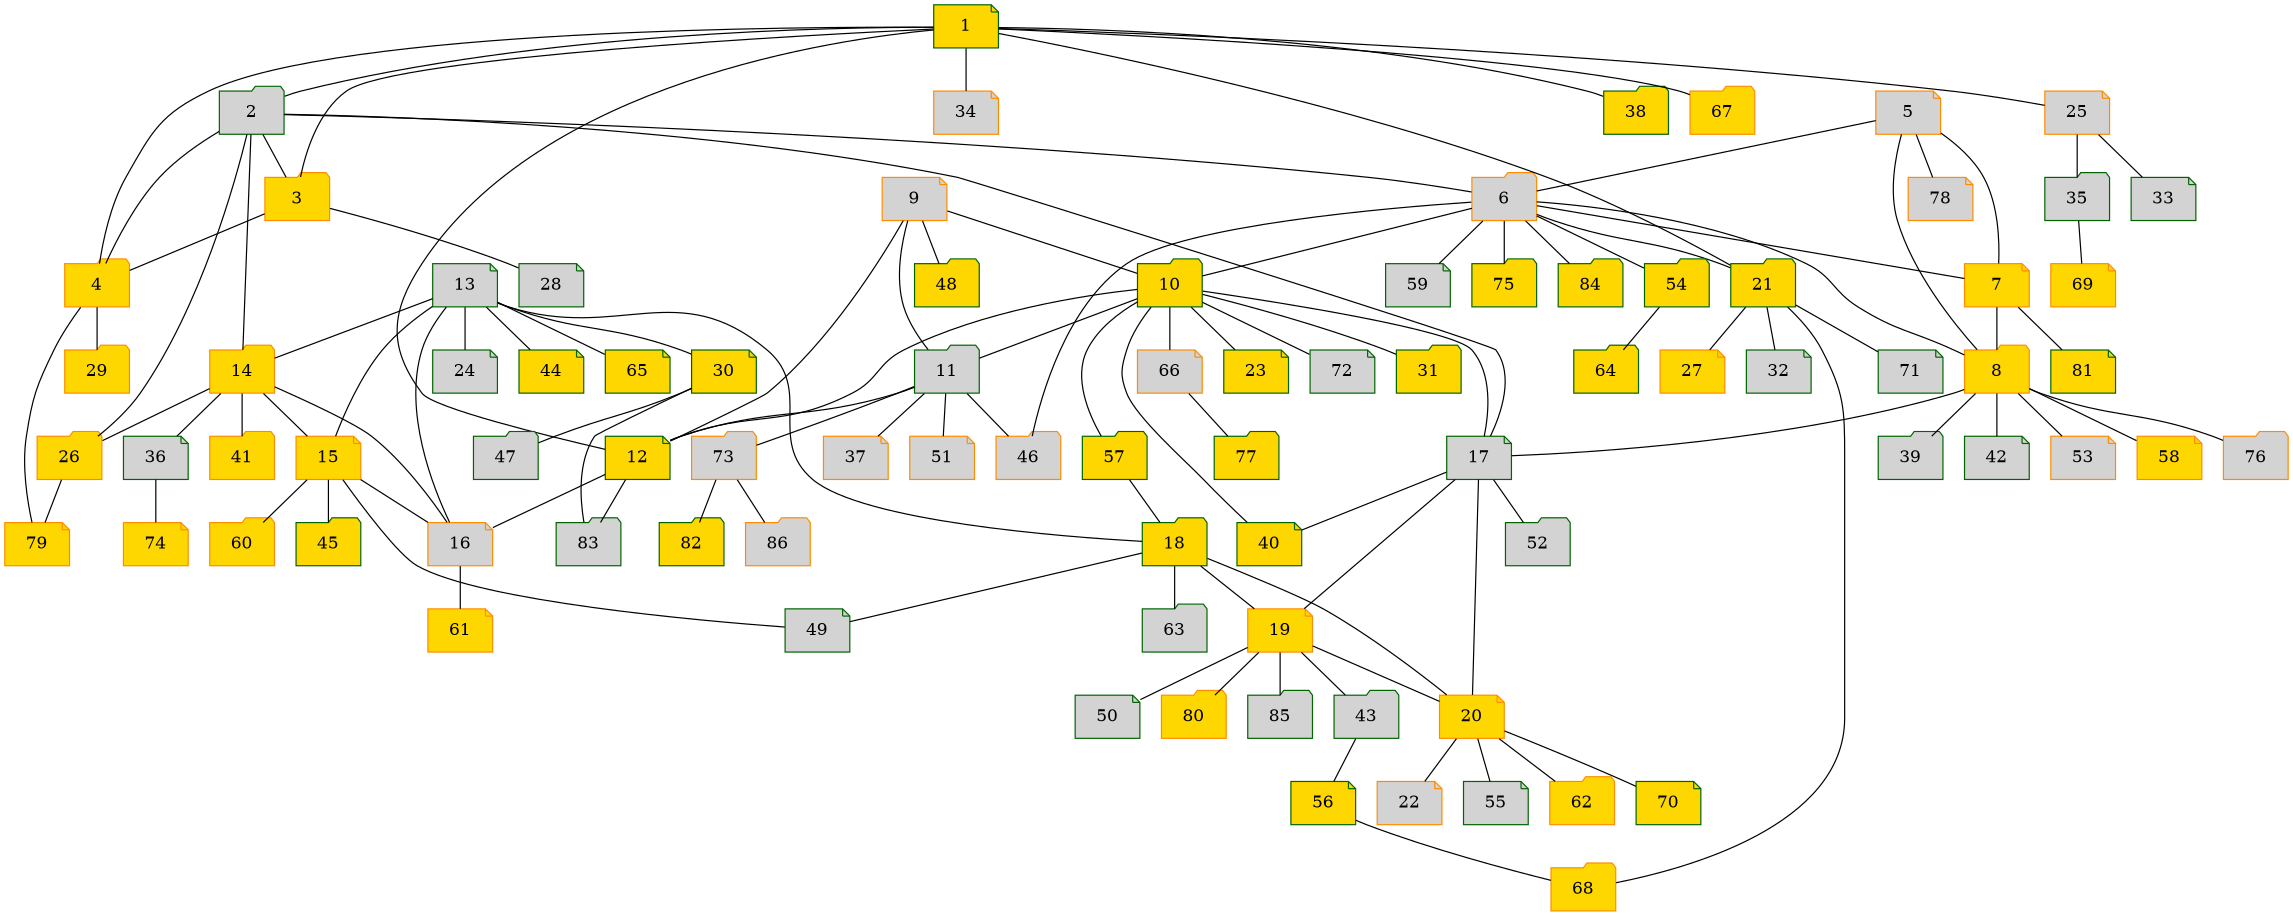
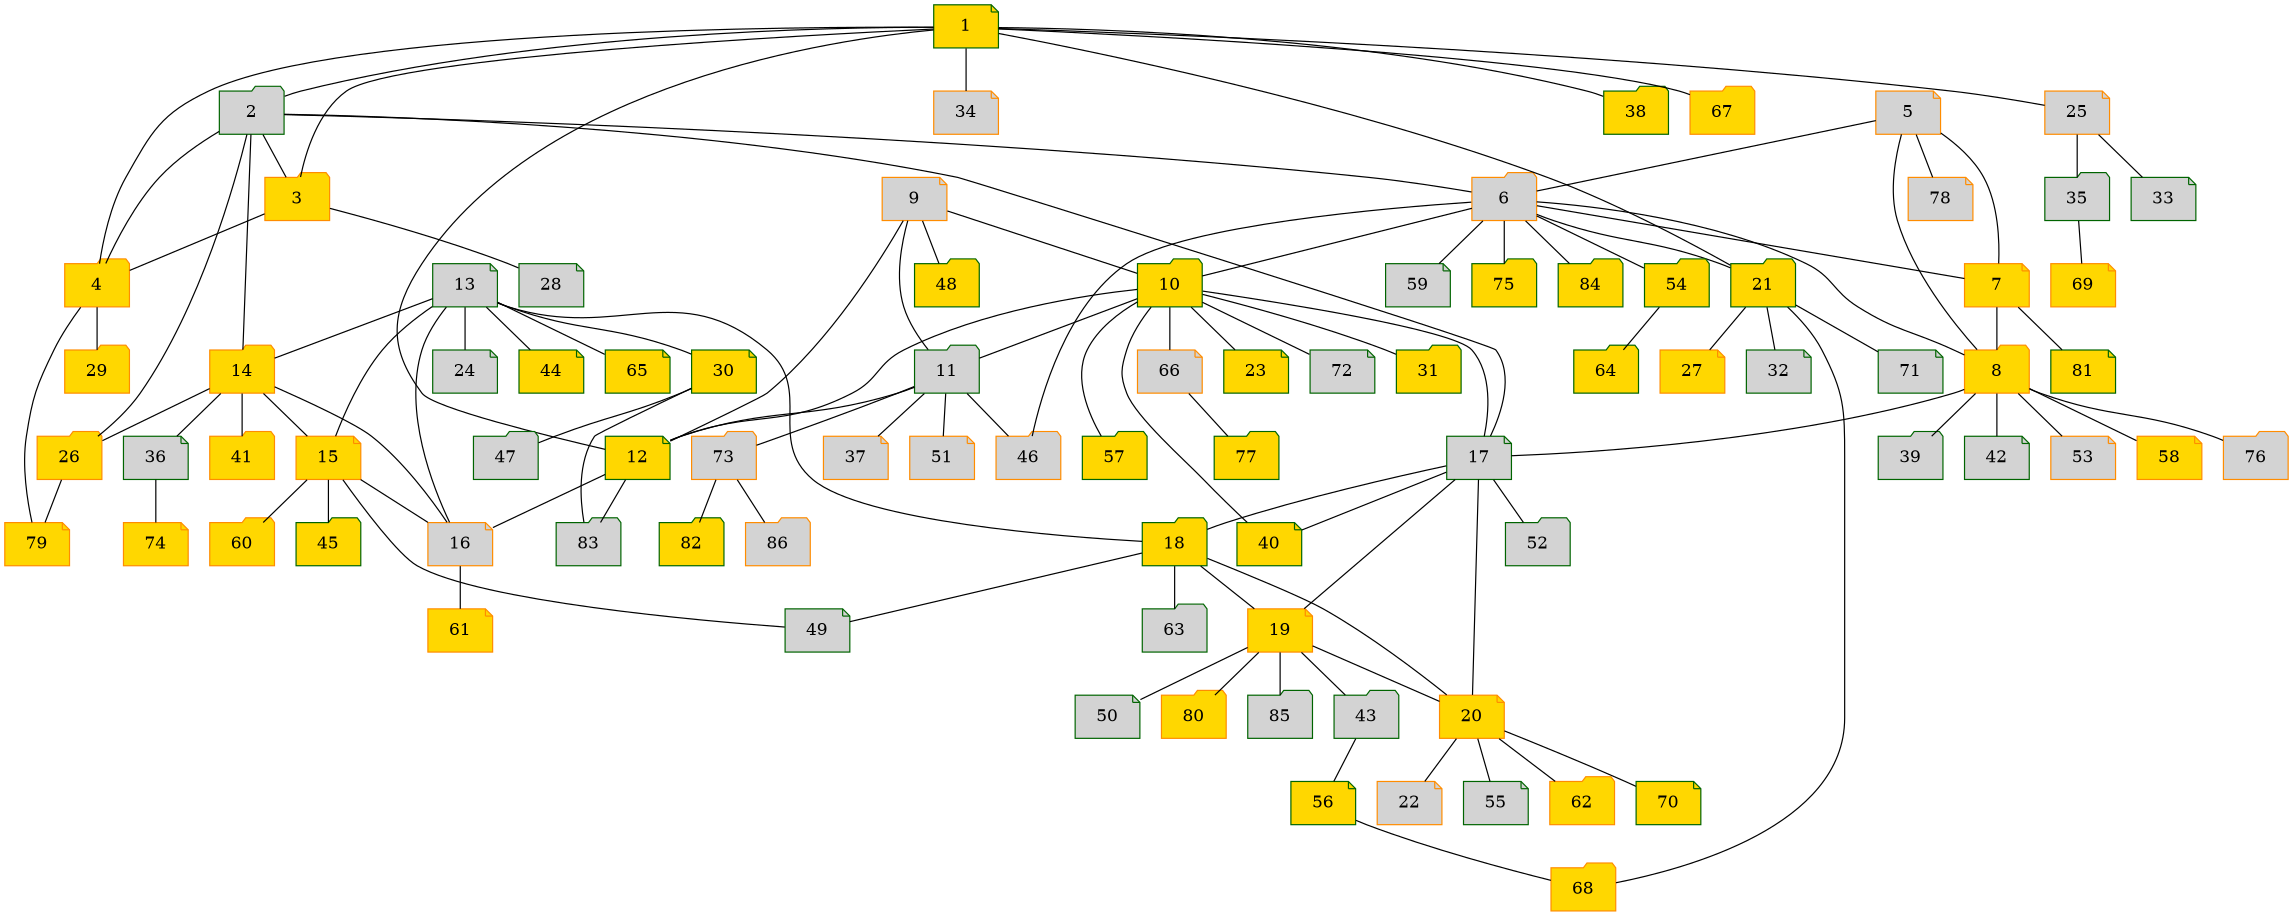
edge "57" -- "18": now "17" -- "18"
